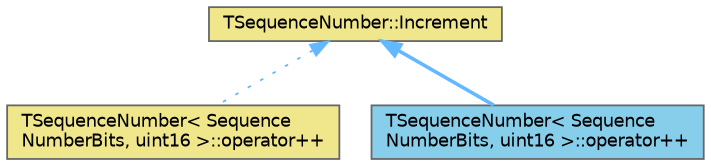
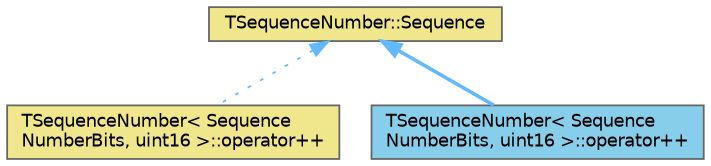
node "TSequenceNumber::Increment": label "TSequenceNumber::Increment" -> "TSequenceNumber::Sequence"
